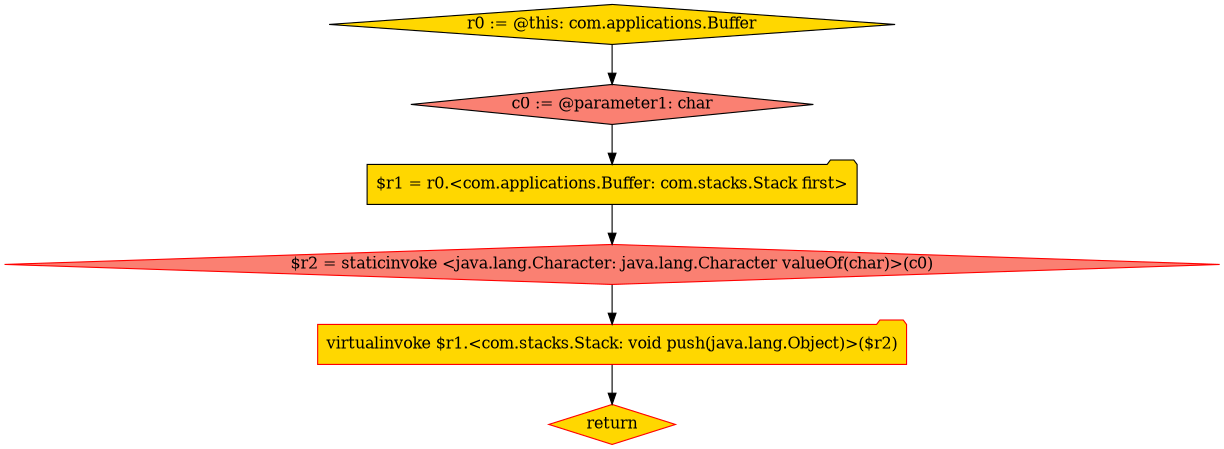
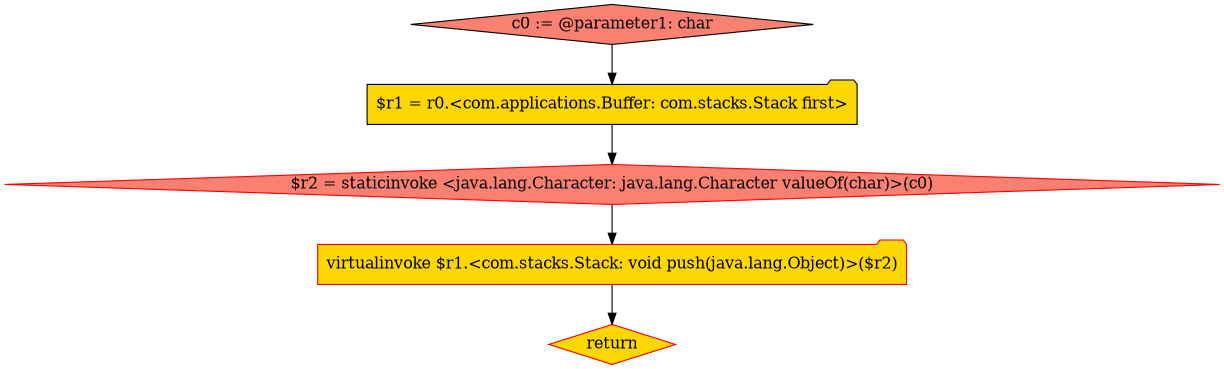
node "r0 := @this: com.applications.Buffer": removed
